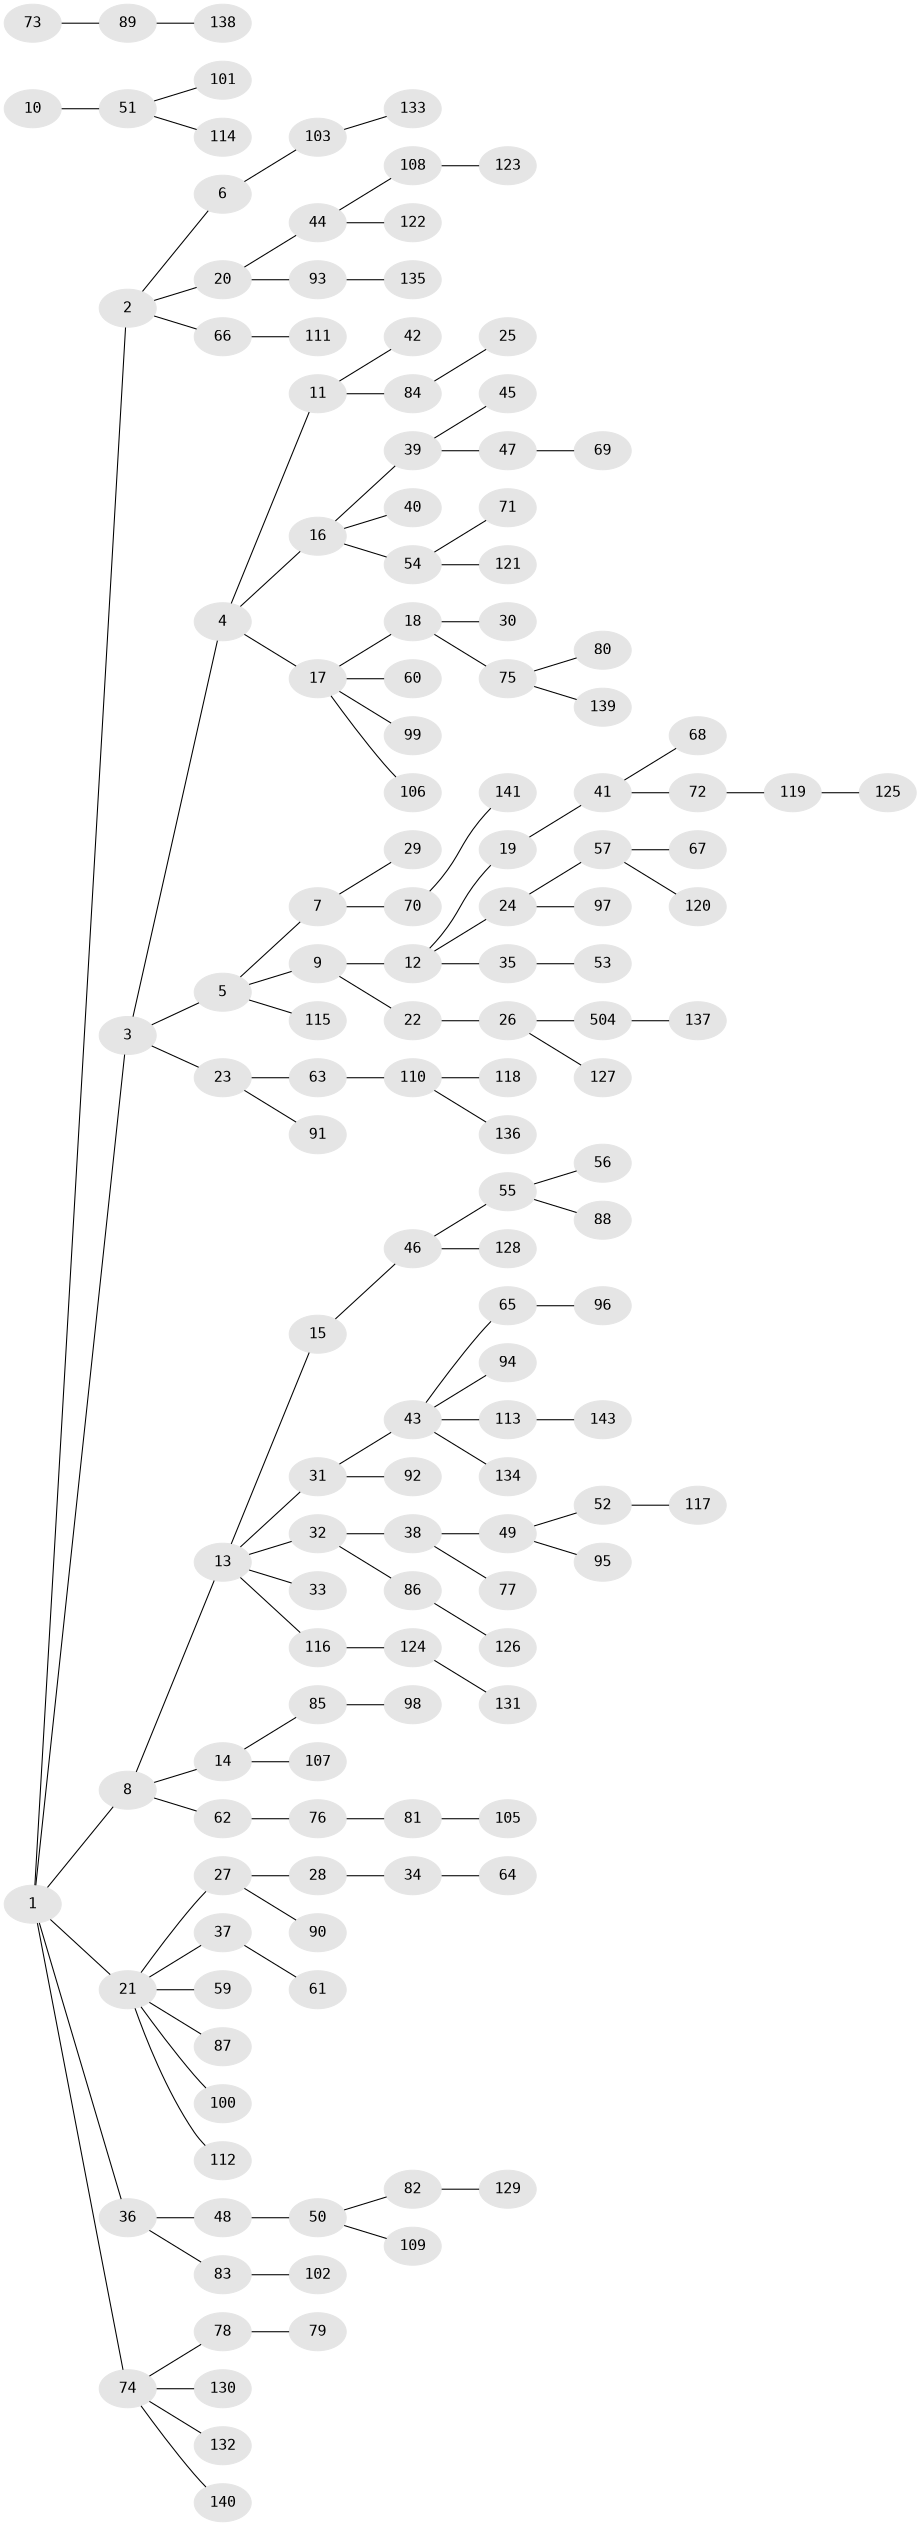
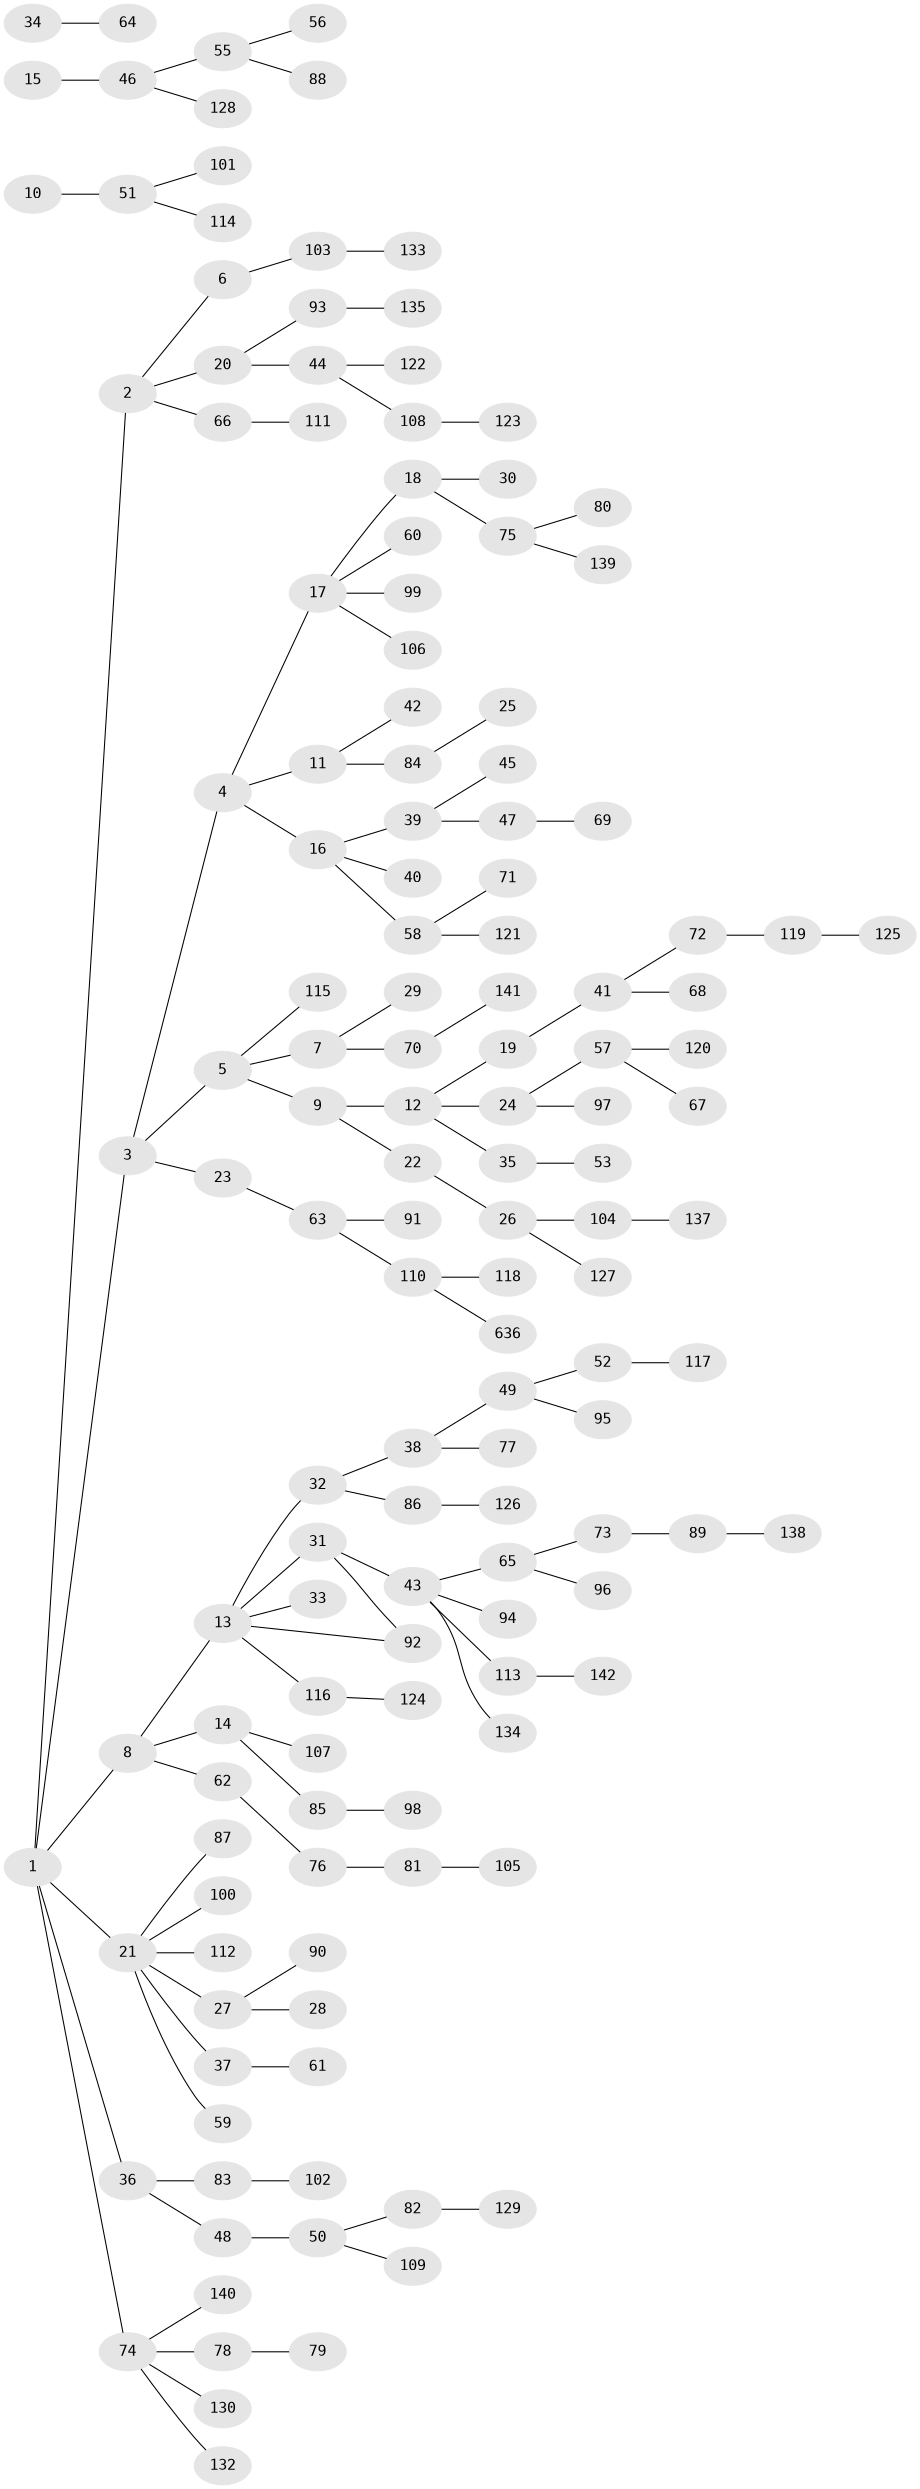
node "54": label "54" -> "58"
node "504": label "504" -> "104"
edge "23" -- "91": now "63" -- "91"
node "136": label "136" -> "636"
node "143": label "143" -> "142"
edge "15" -- "13": now "92" -- "13"
edge "73" -- "65": added
node "131": removed
edge "28" -- "34": removed
